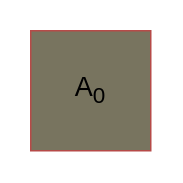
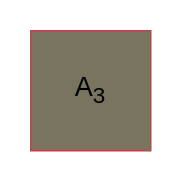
node "A0": label "A0" -> "A3"
